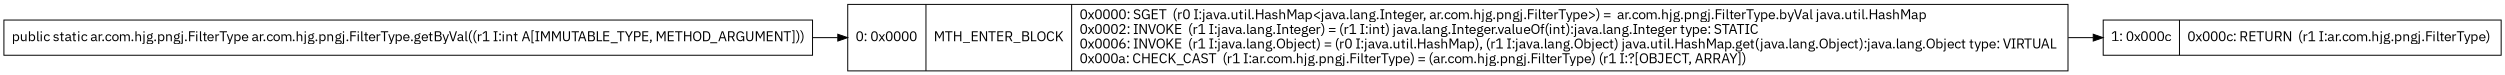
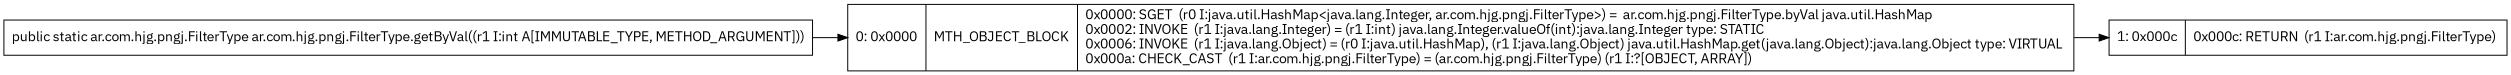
node "0: 0x0000": text "MTH_ENTER_BLOCK" -> "MTH_OBJECT_BLOCK"
